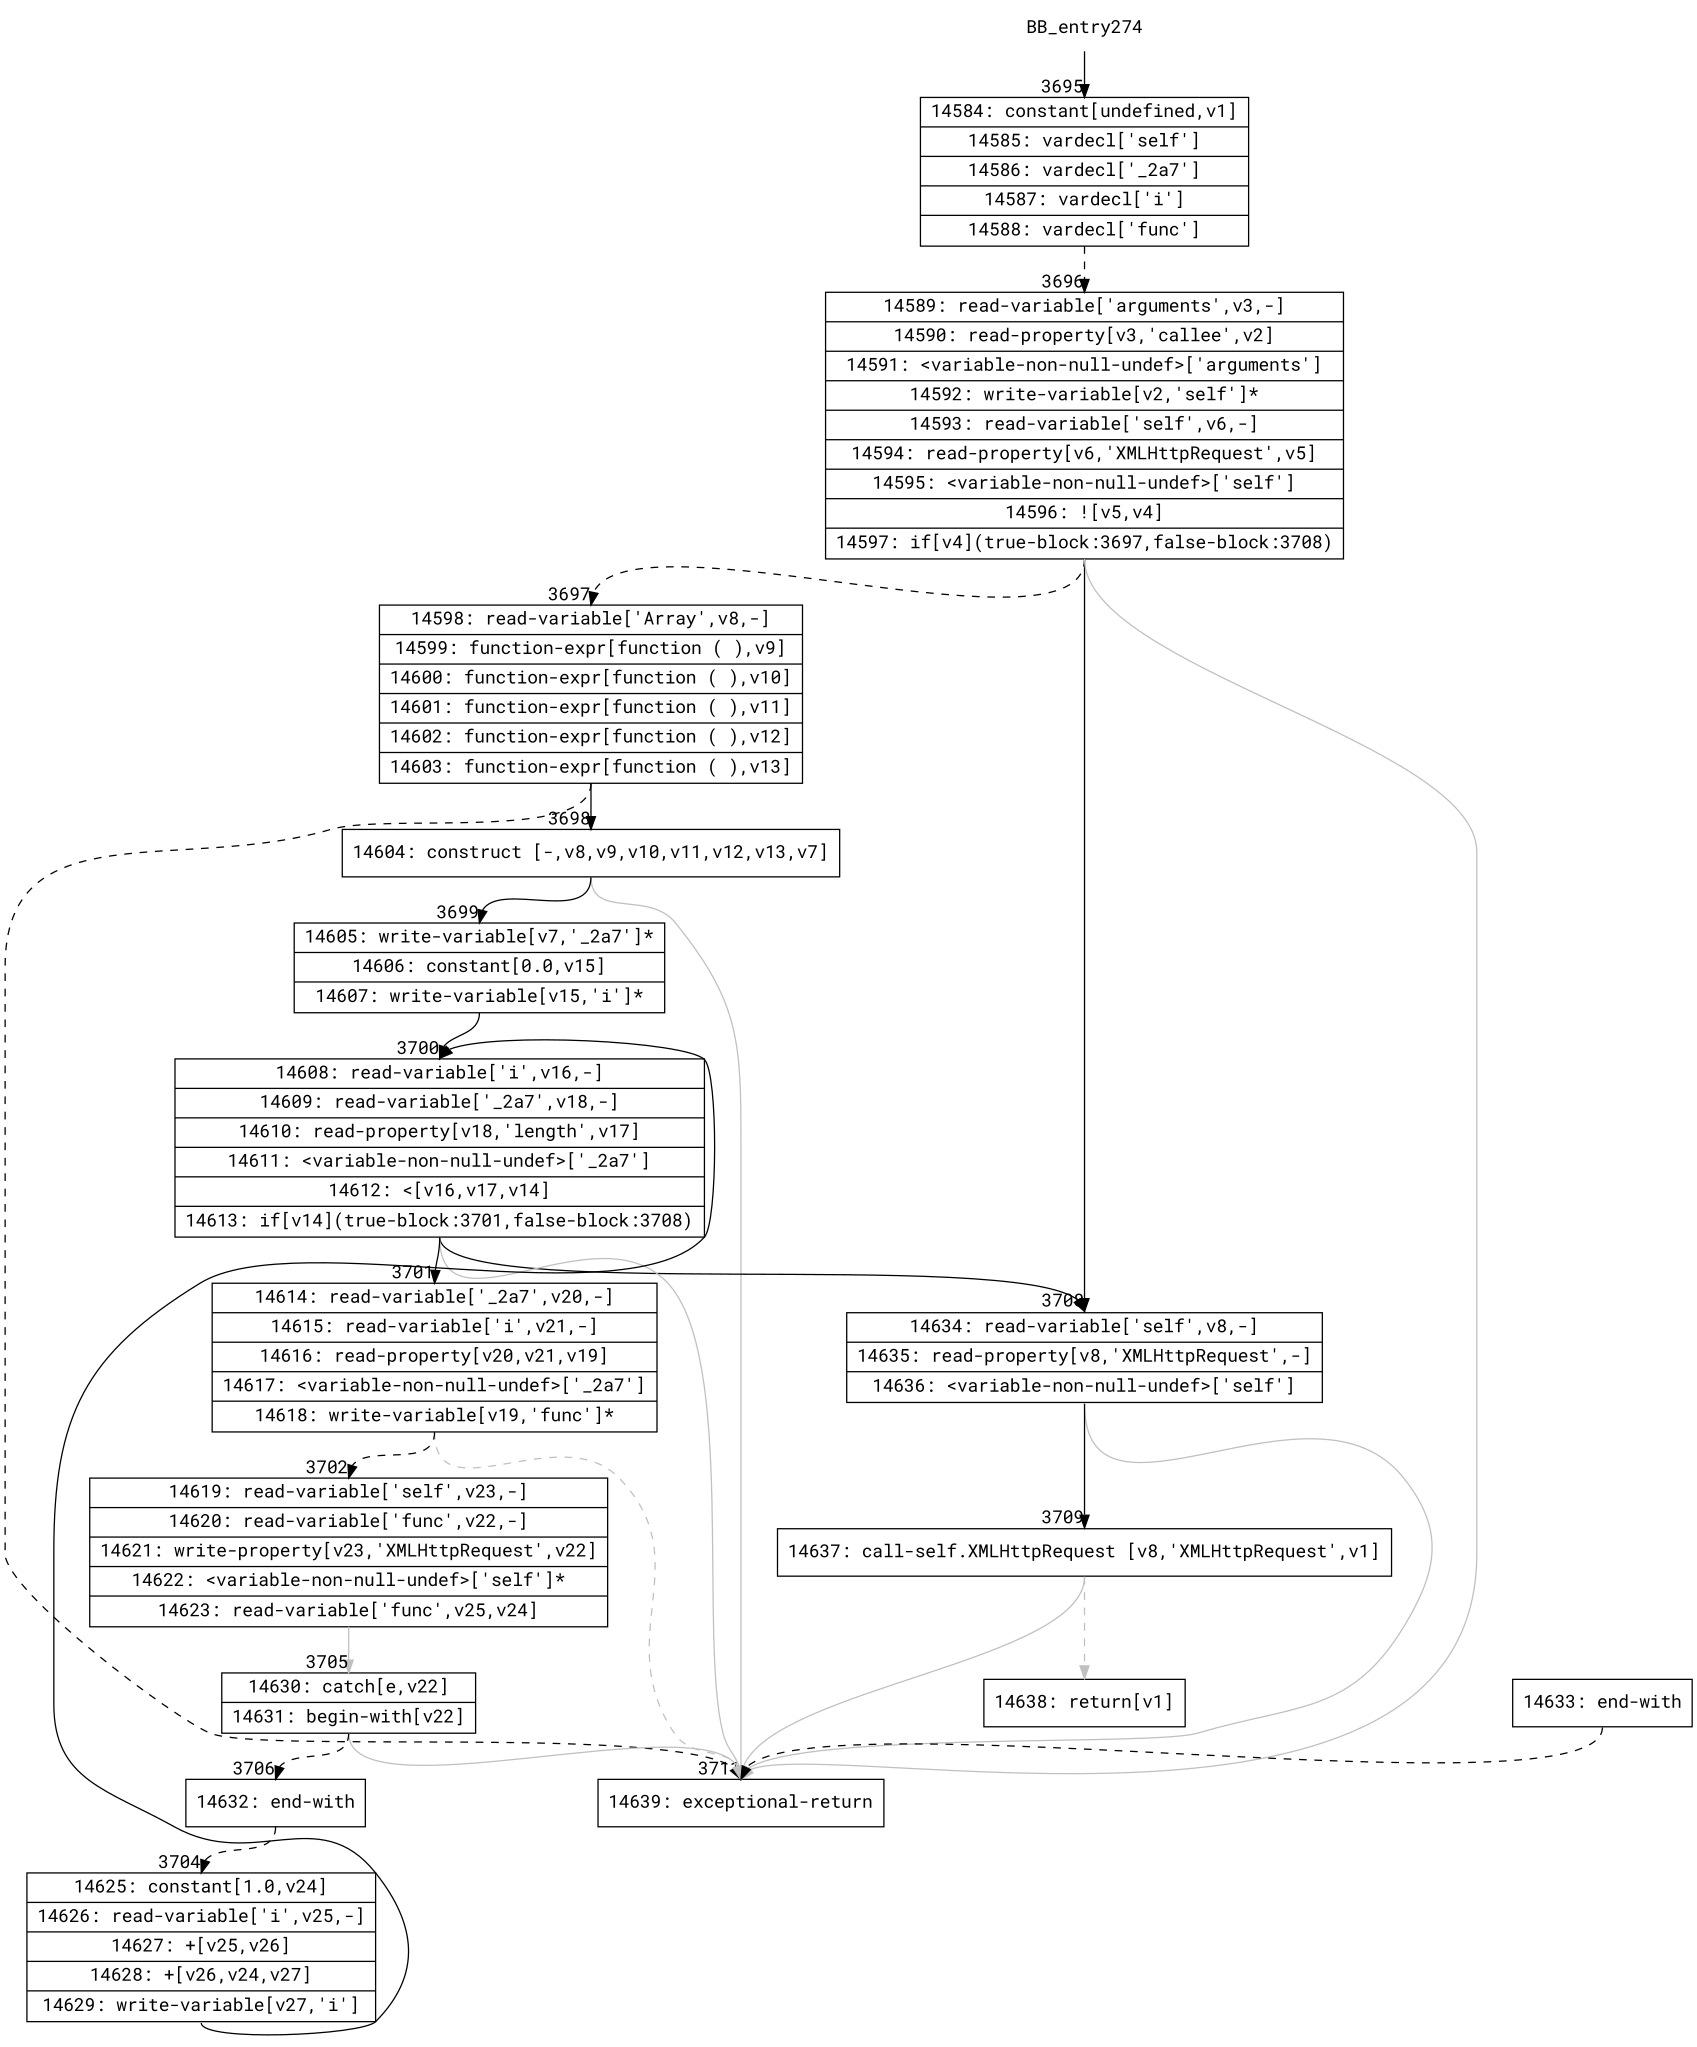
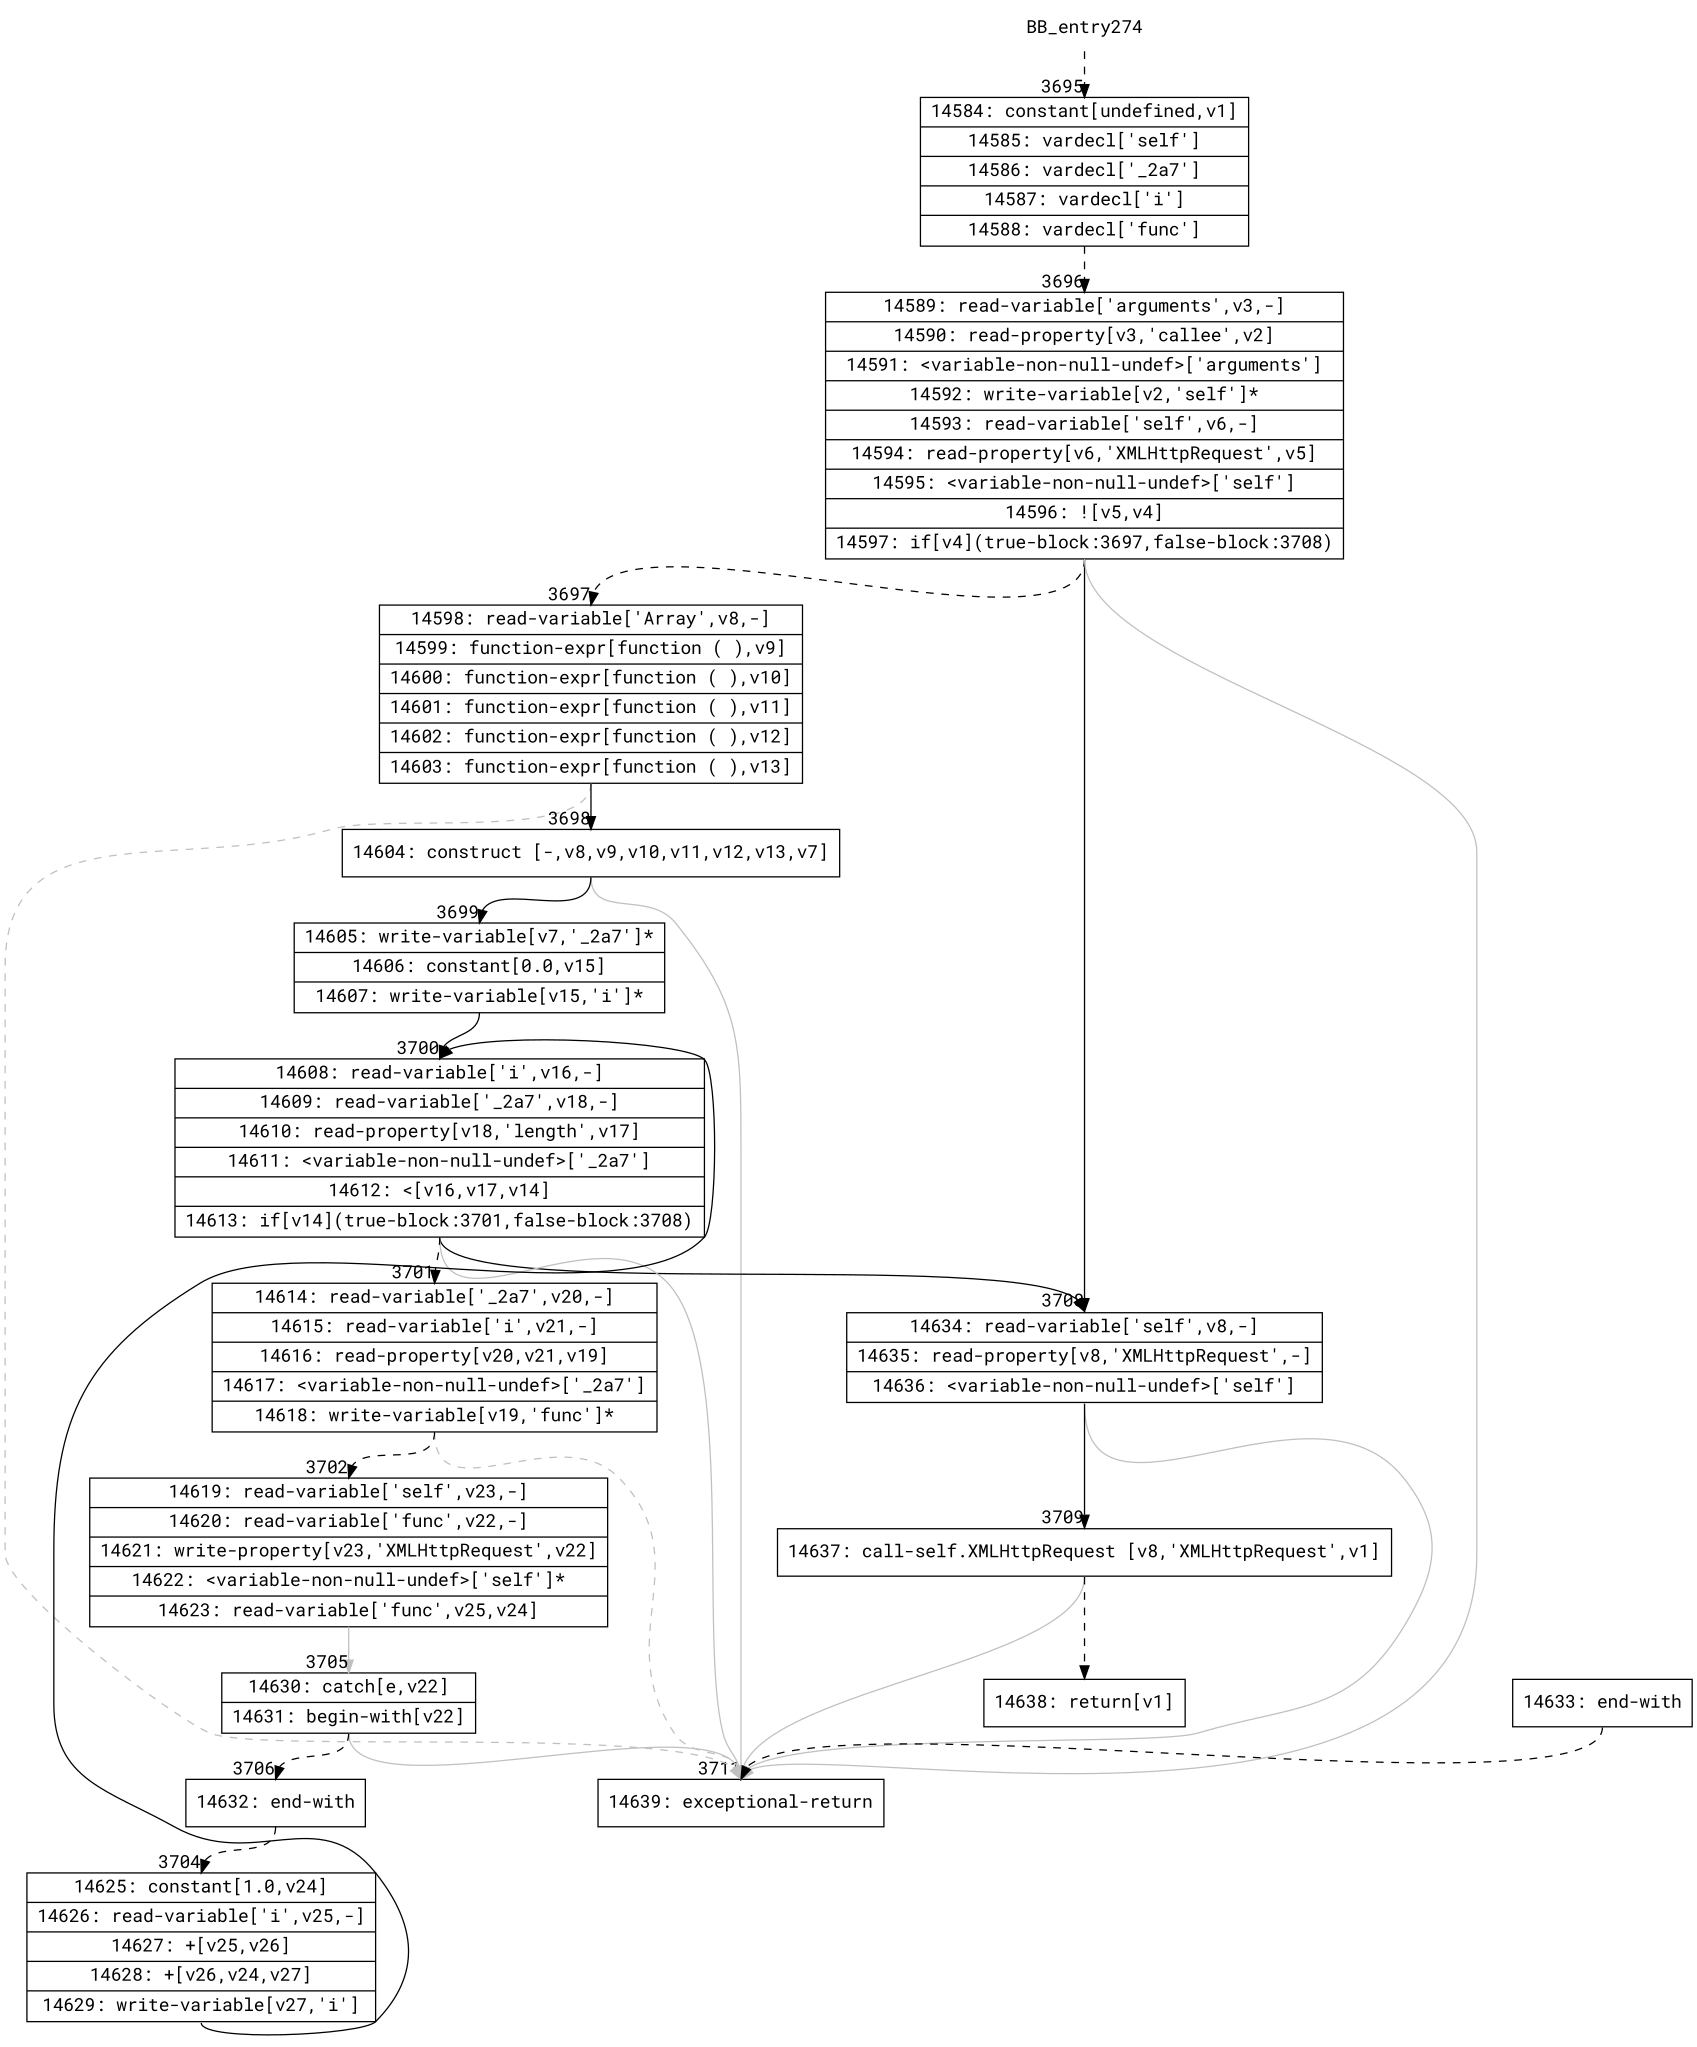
edge "BB_entry274" -> "14584: constant[undefined,v1]": style solid -> dashed
edge "14608: read-variable['i',v16,-]" -> "14614: read-variable['_2a7',v20,-]": style solid -> dashed
edge "14598: read-variable['Array',v8,-]" -> "14639: exceptional-return": color black -> gray
edge "14637: call-self.XMLHttpRequest [v8,'XMLHttpRequest',v1]" -> "14638: return[v1]": color gray -> black
